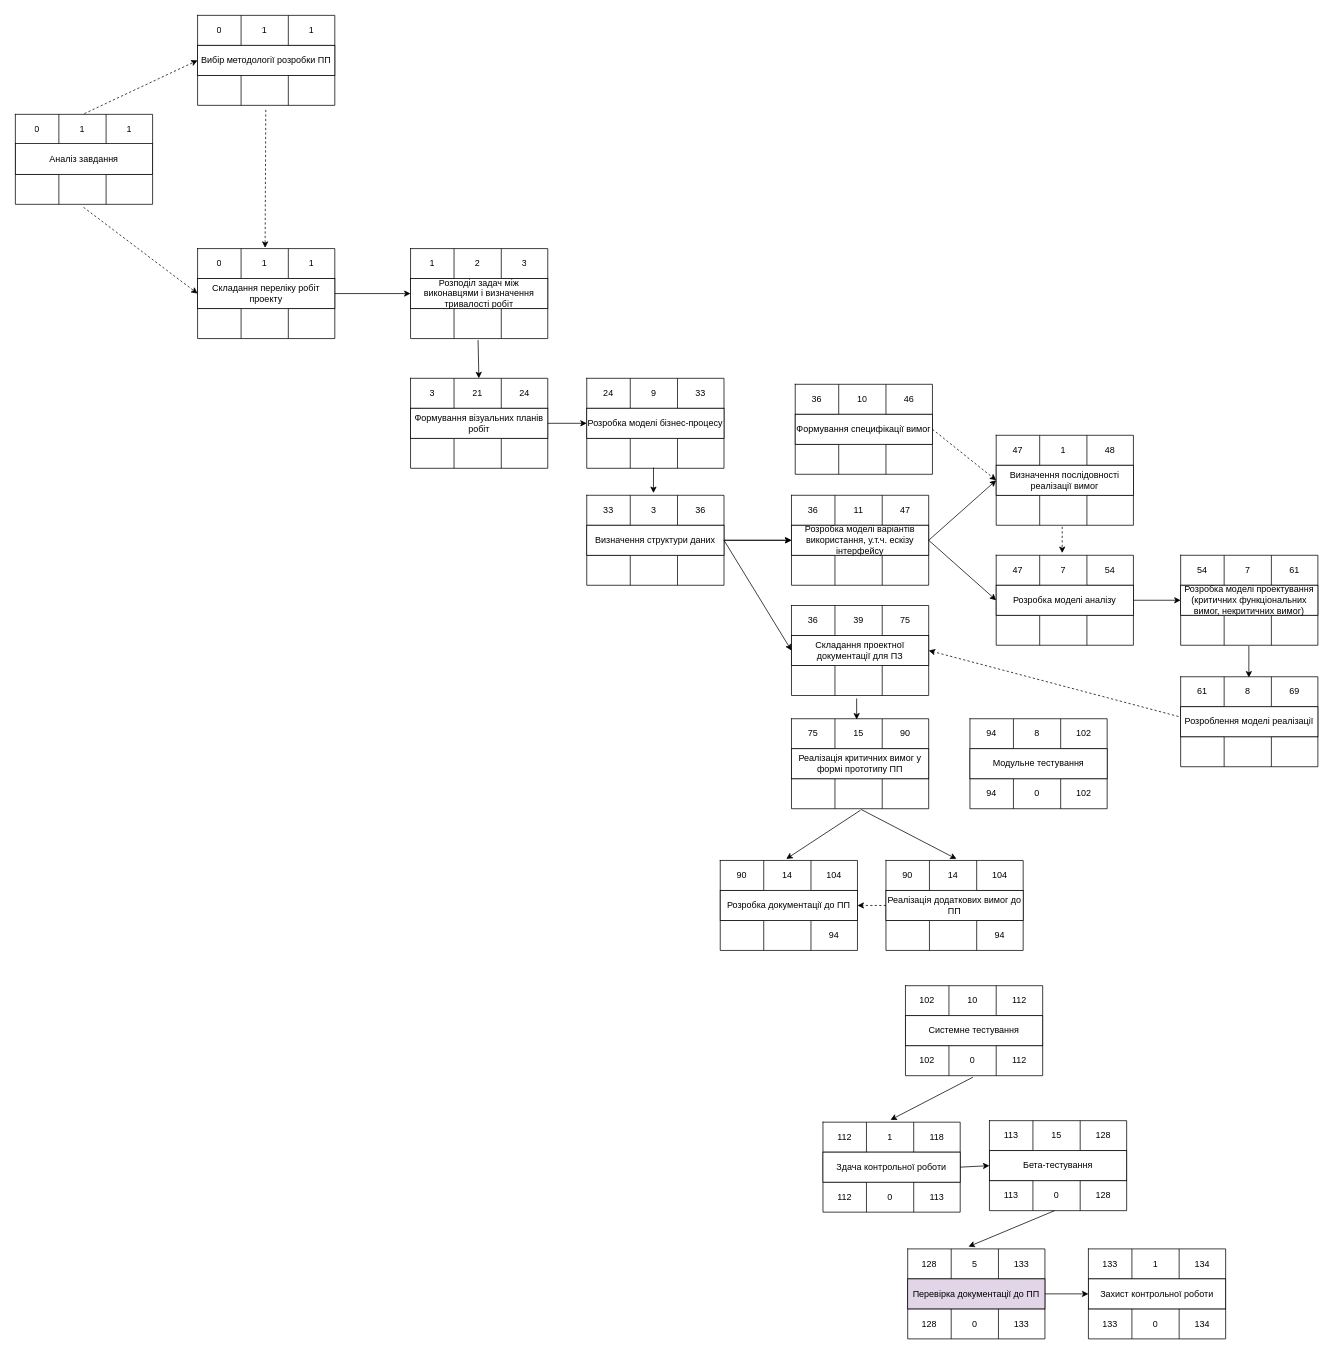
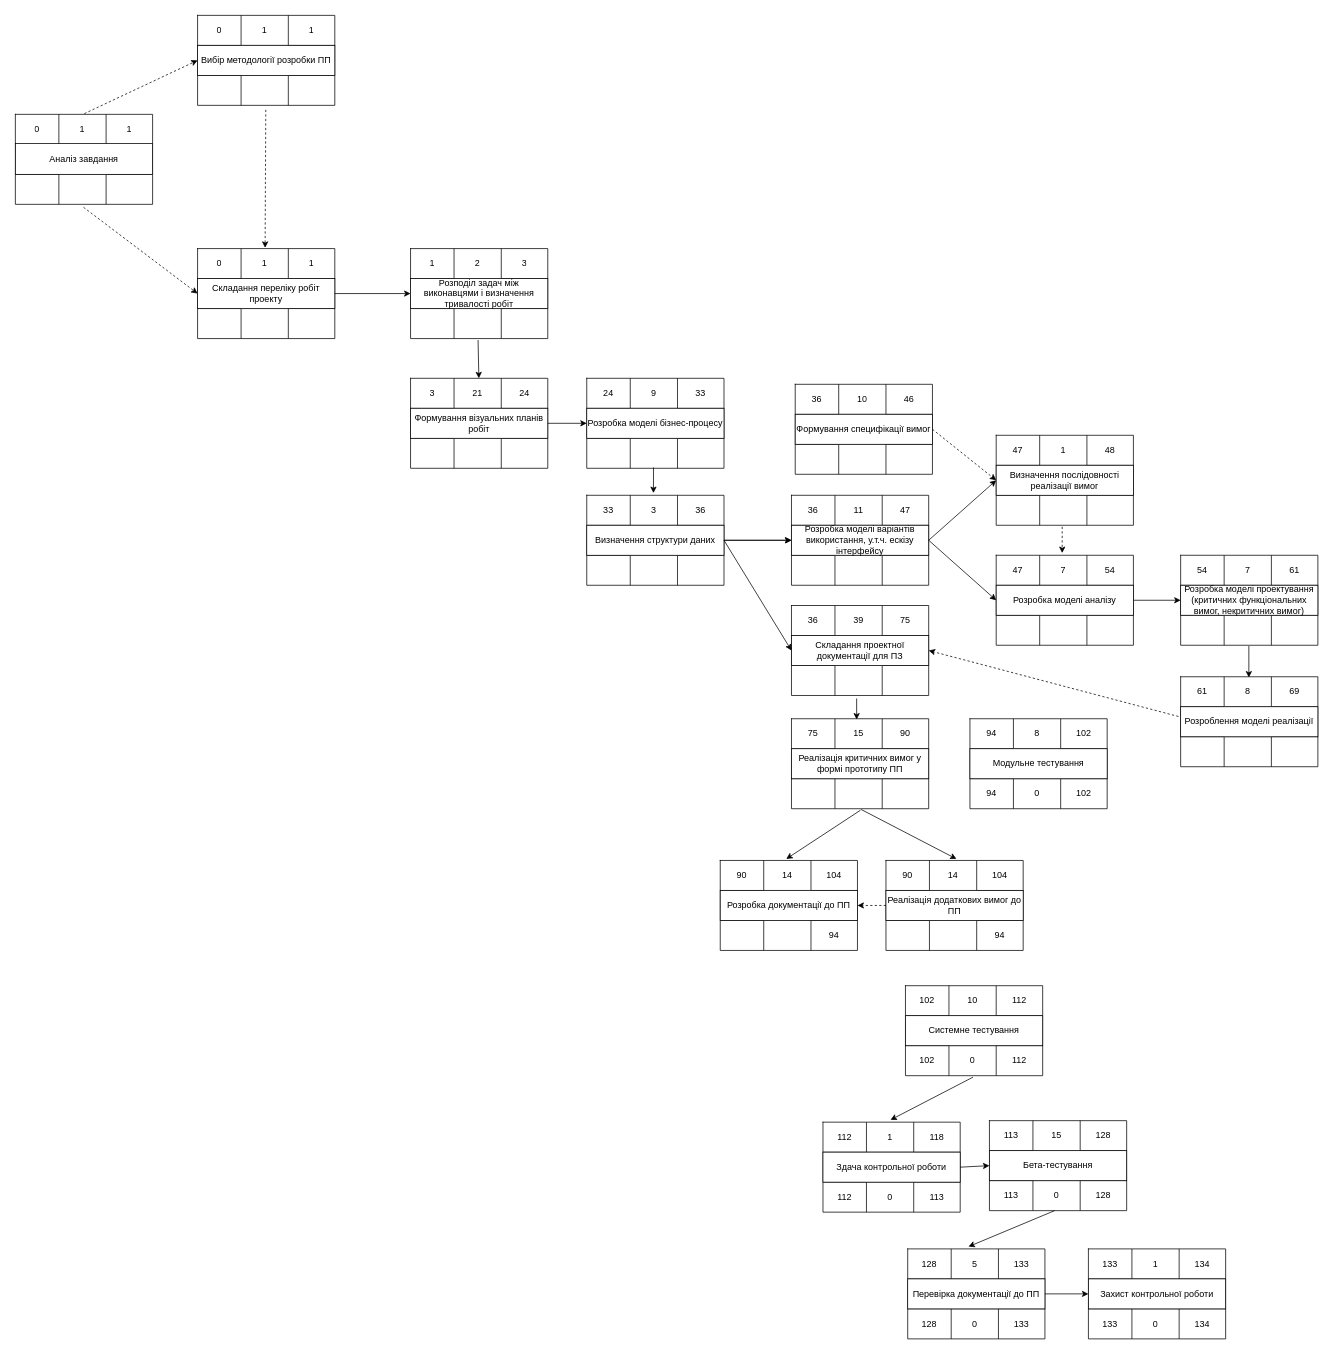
node "Перевірка документації до ПП": fillcolor #e1d5e7 -> #ffffff
